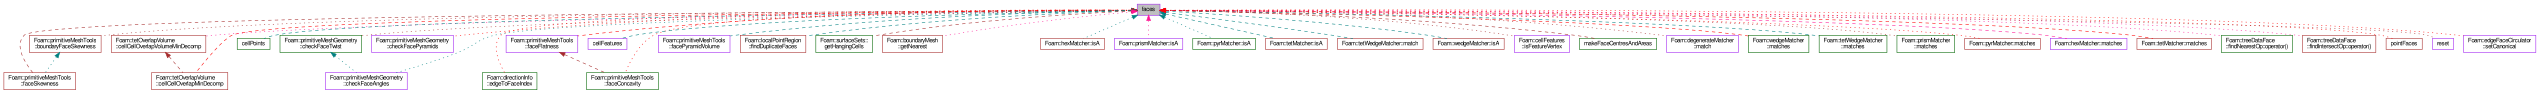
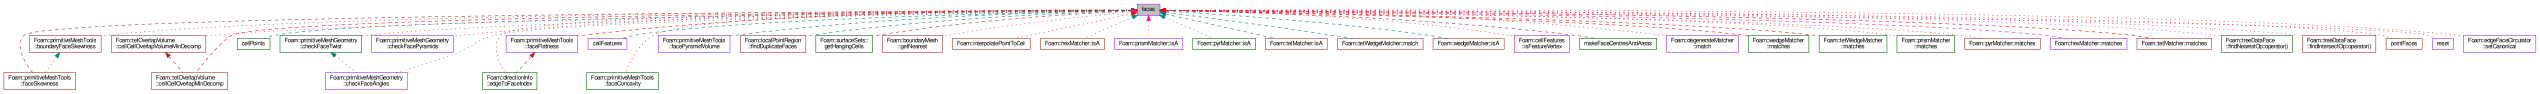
edge "Foam::tetWedgeMatcher ::matches" -> "faces": color teal -> red
node "Foam::interpolatePointToCell": added
edge "Foam::primitiveMeshTools ::faceConcavity" -> "Foam::primitiveMeshTools ::faceFlatness": now "Foam::directionInfo ::edgeToFaceIndex" -> "Foam::primitiveMeshTools ::faceFlatness"
